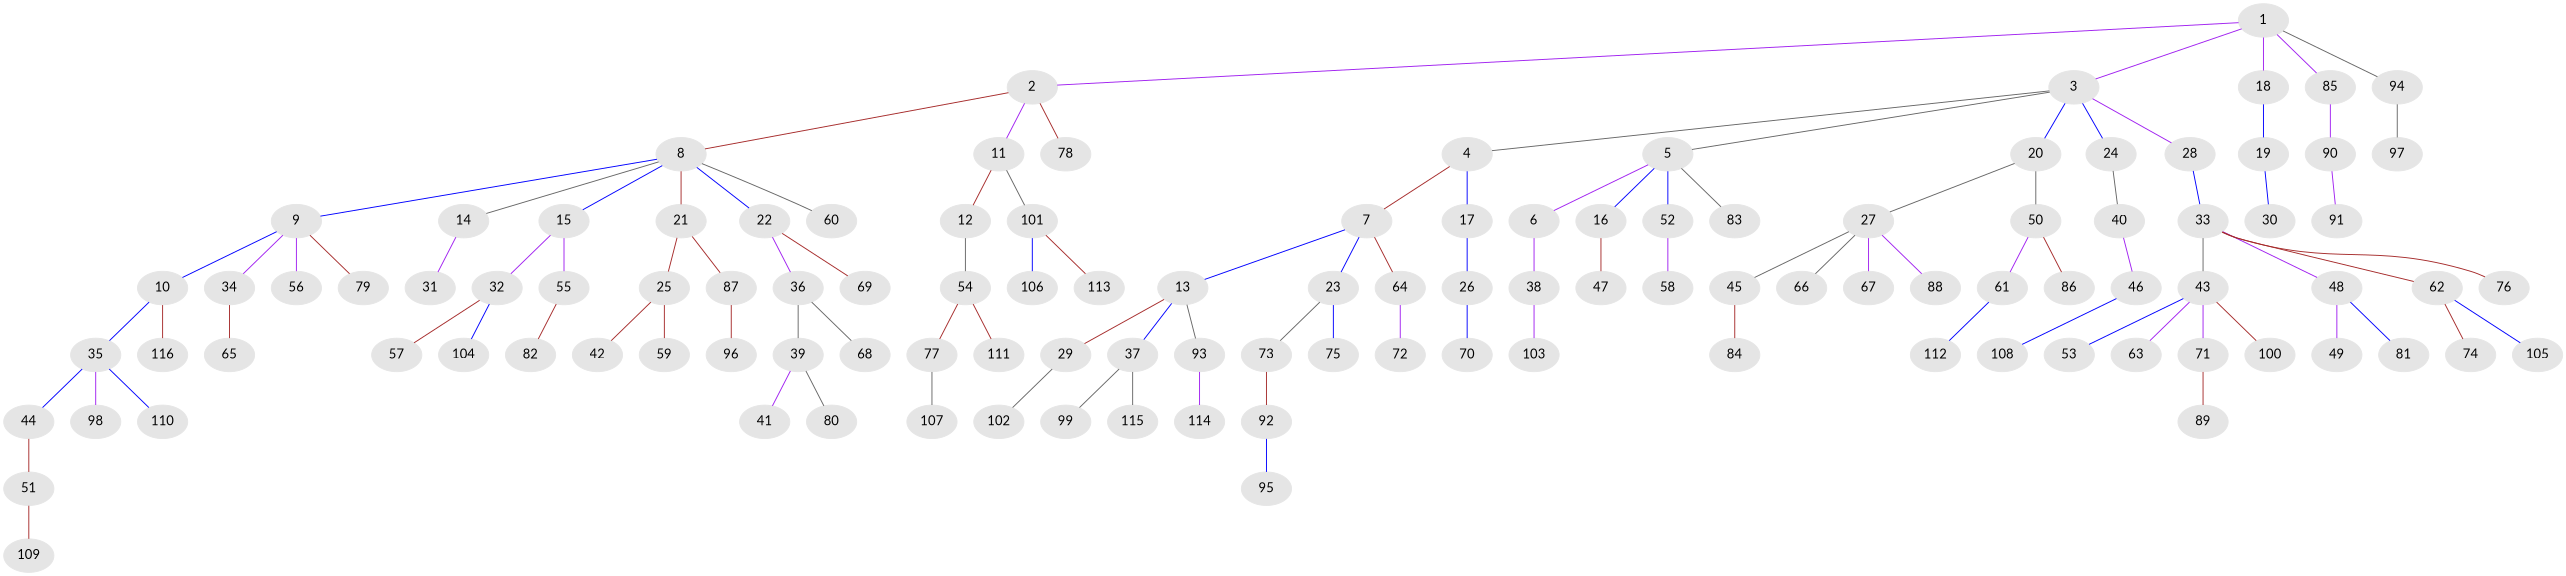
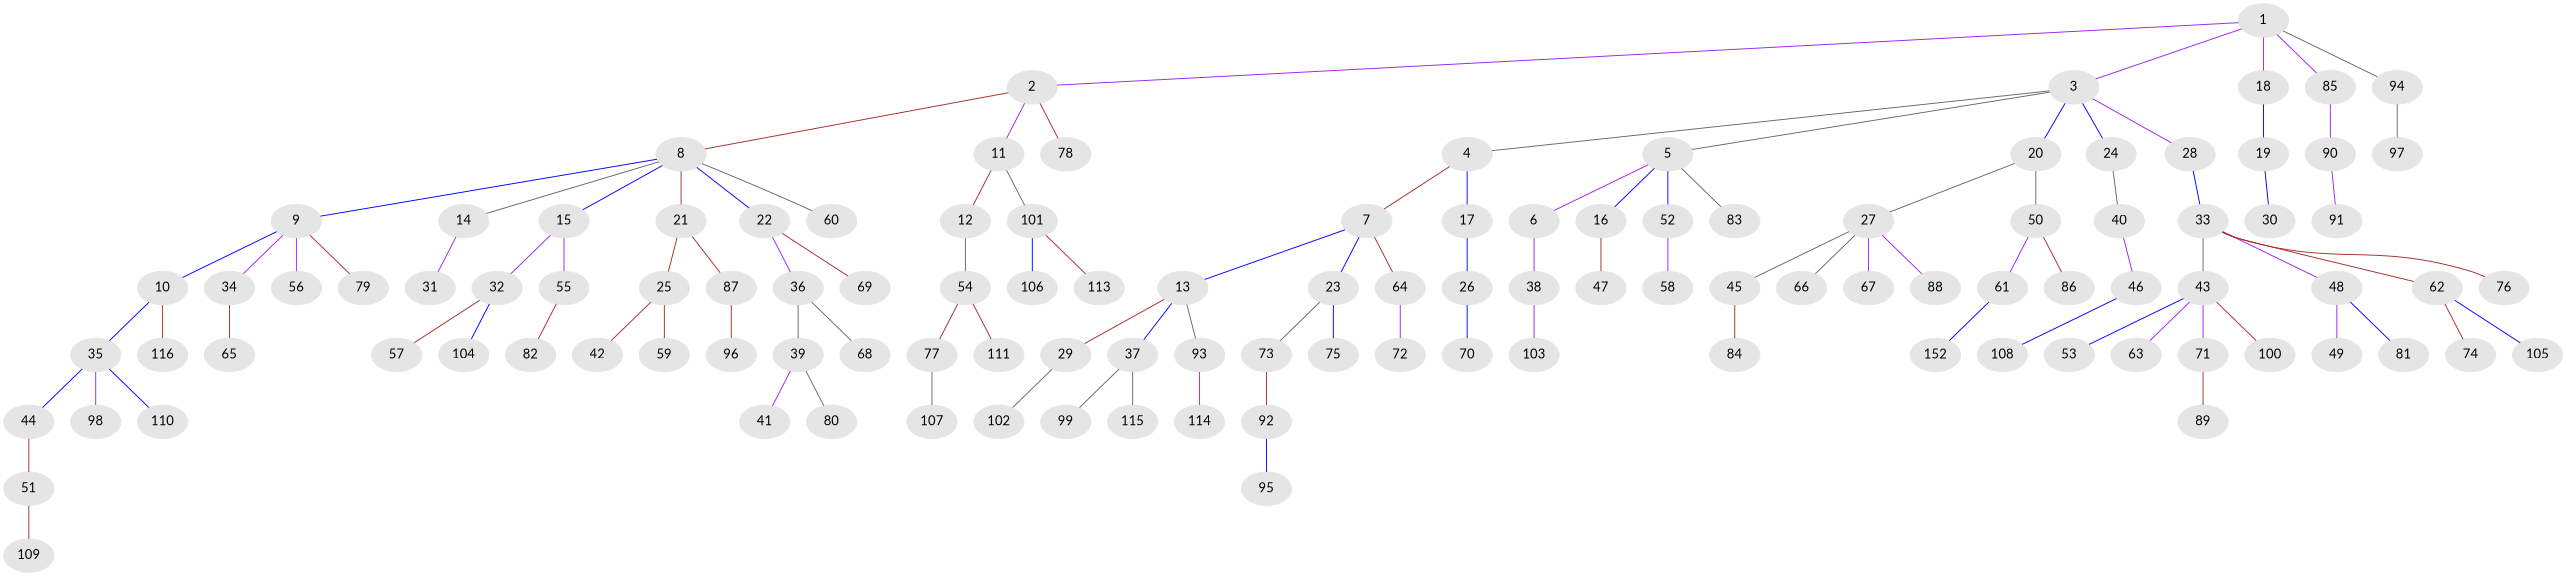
node "112": label "112" -> "152"
